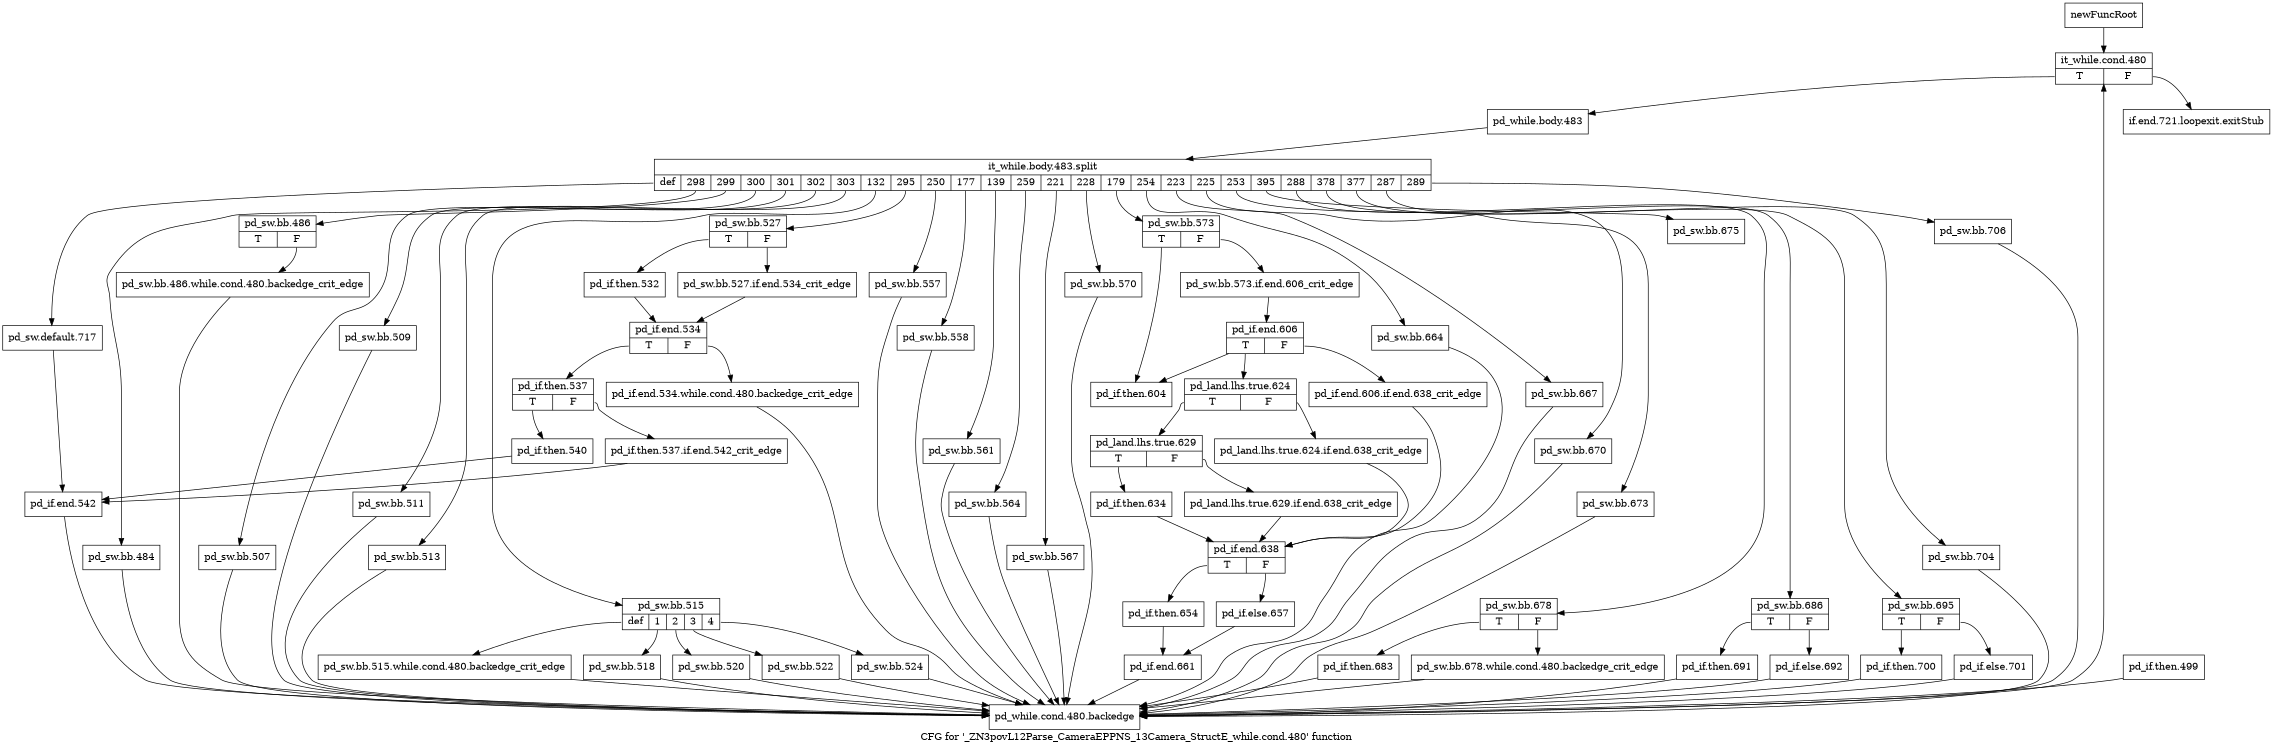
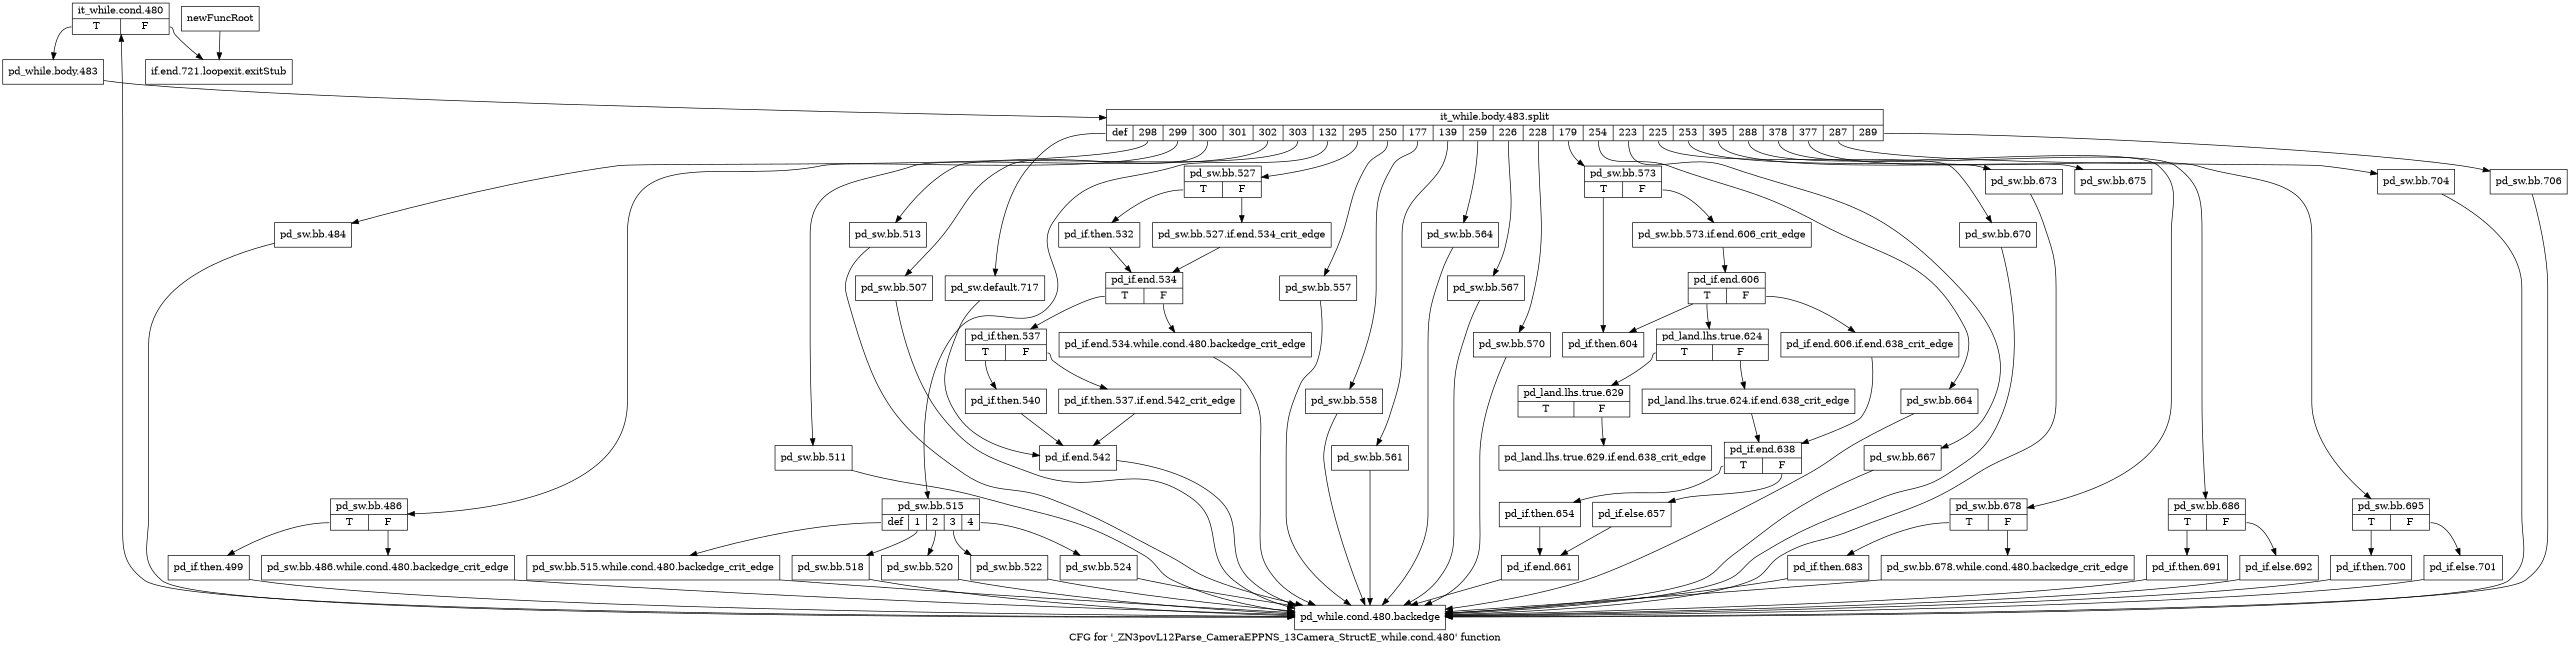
edge "newFuncRoot" -> "it_while.cond.480": now "newFuncRoot" -> "if.end.721.loopexit.exitStub"
node "it_while.body.483.split": text "221" -> "226"
node "pd_sw.bb.509": removed
node "pd_if.then.634": removed
edge "pd_land.lhs.true.629.if.end.638_crit_edge" -> "pd_if.end.638": removed
edge "pd_sw.bb.486" -> "pd_if.then.499": added
